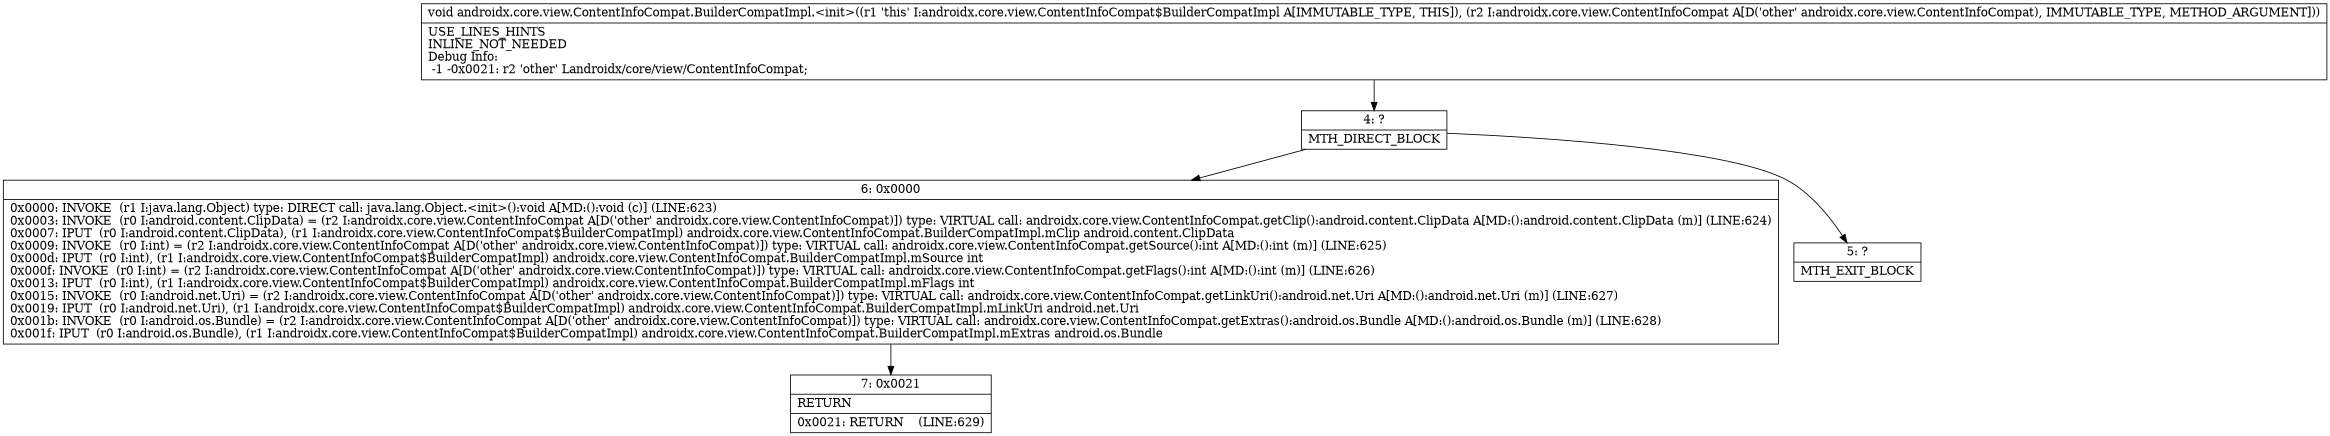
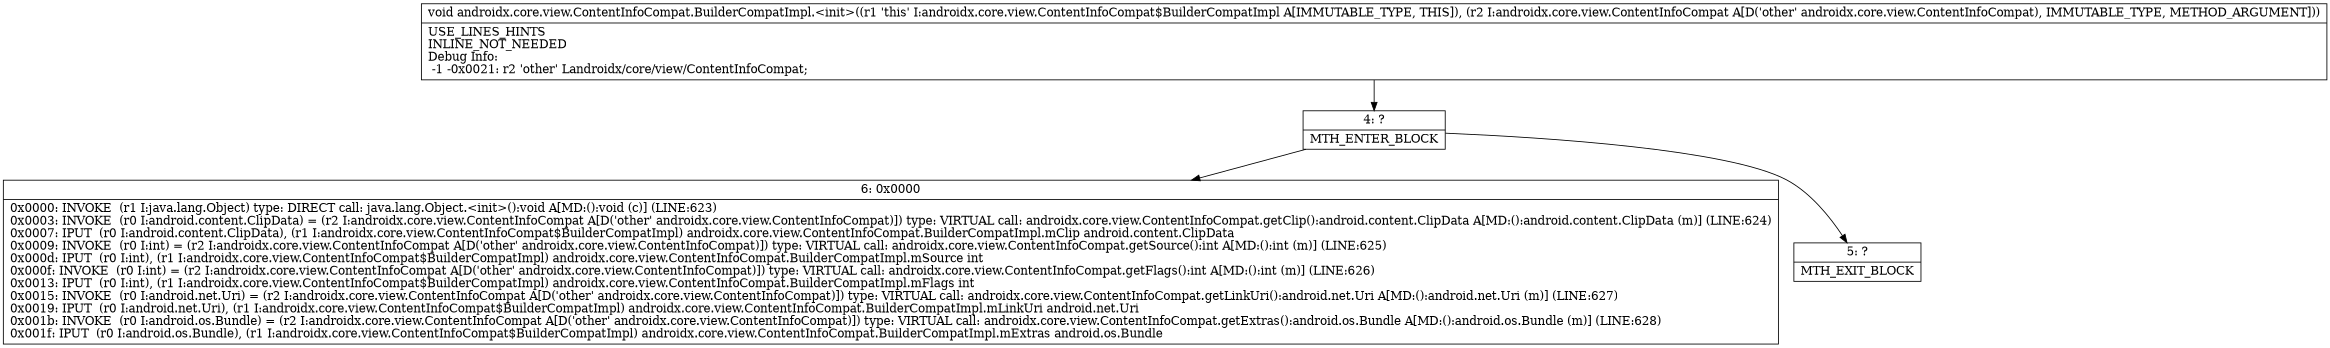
node "4: ?": text "MTH_DIRECT_BLOCK" -> "MTH_ENTER_BLOCK"
node "7: 0x0021": removed
